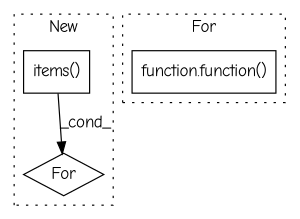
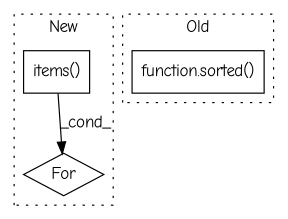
cluster "For": label "For" -> "Old"
node "function.function()": label "function.function()" -> "function.sorted()"
